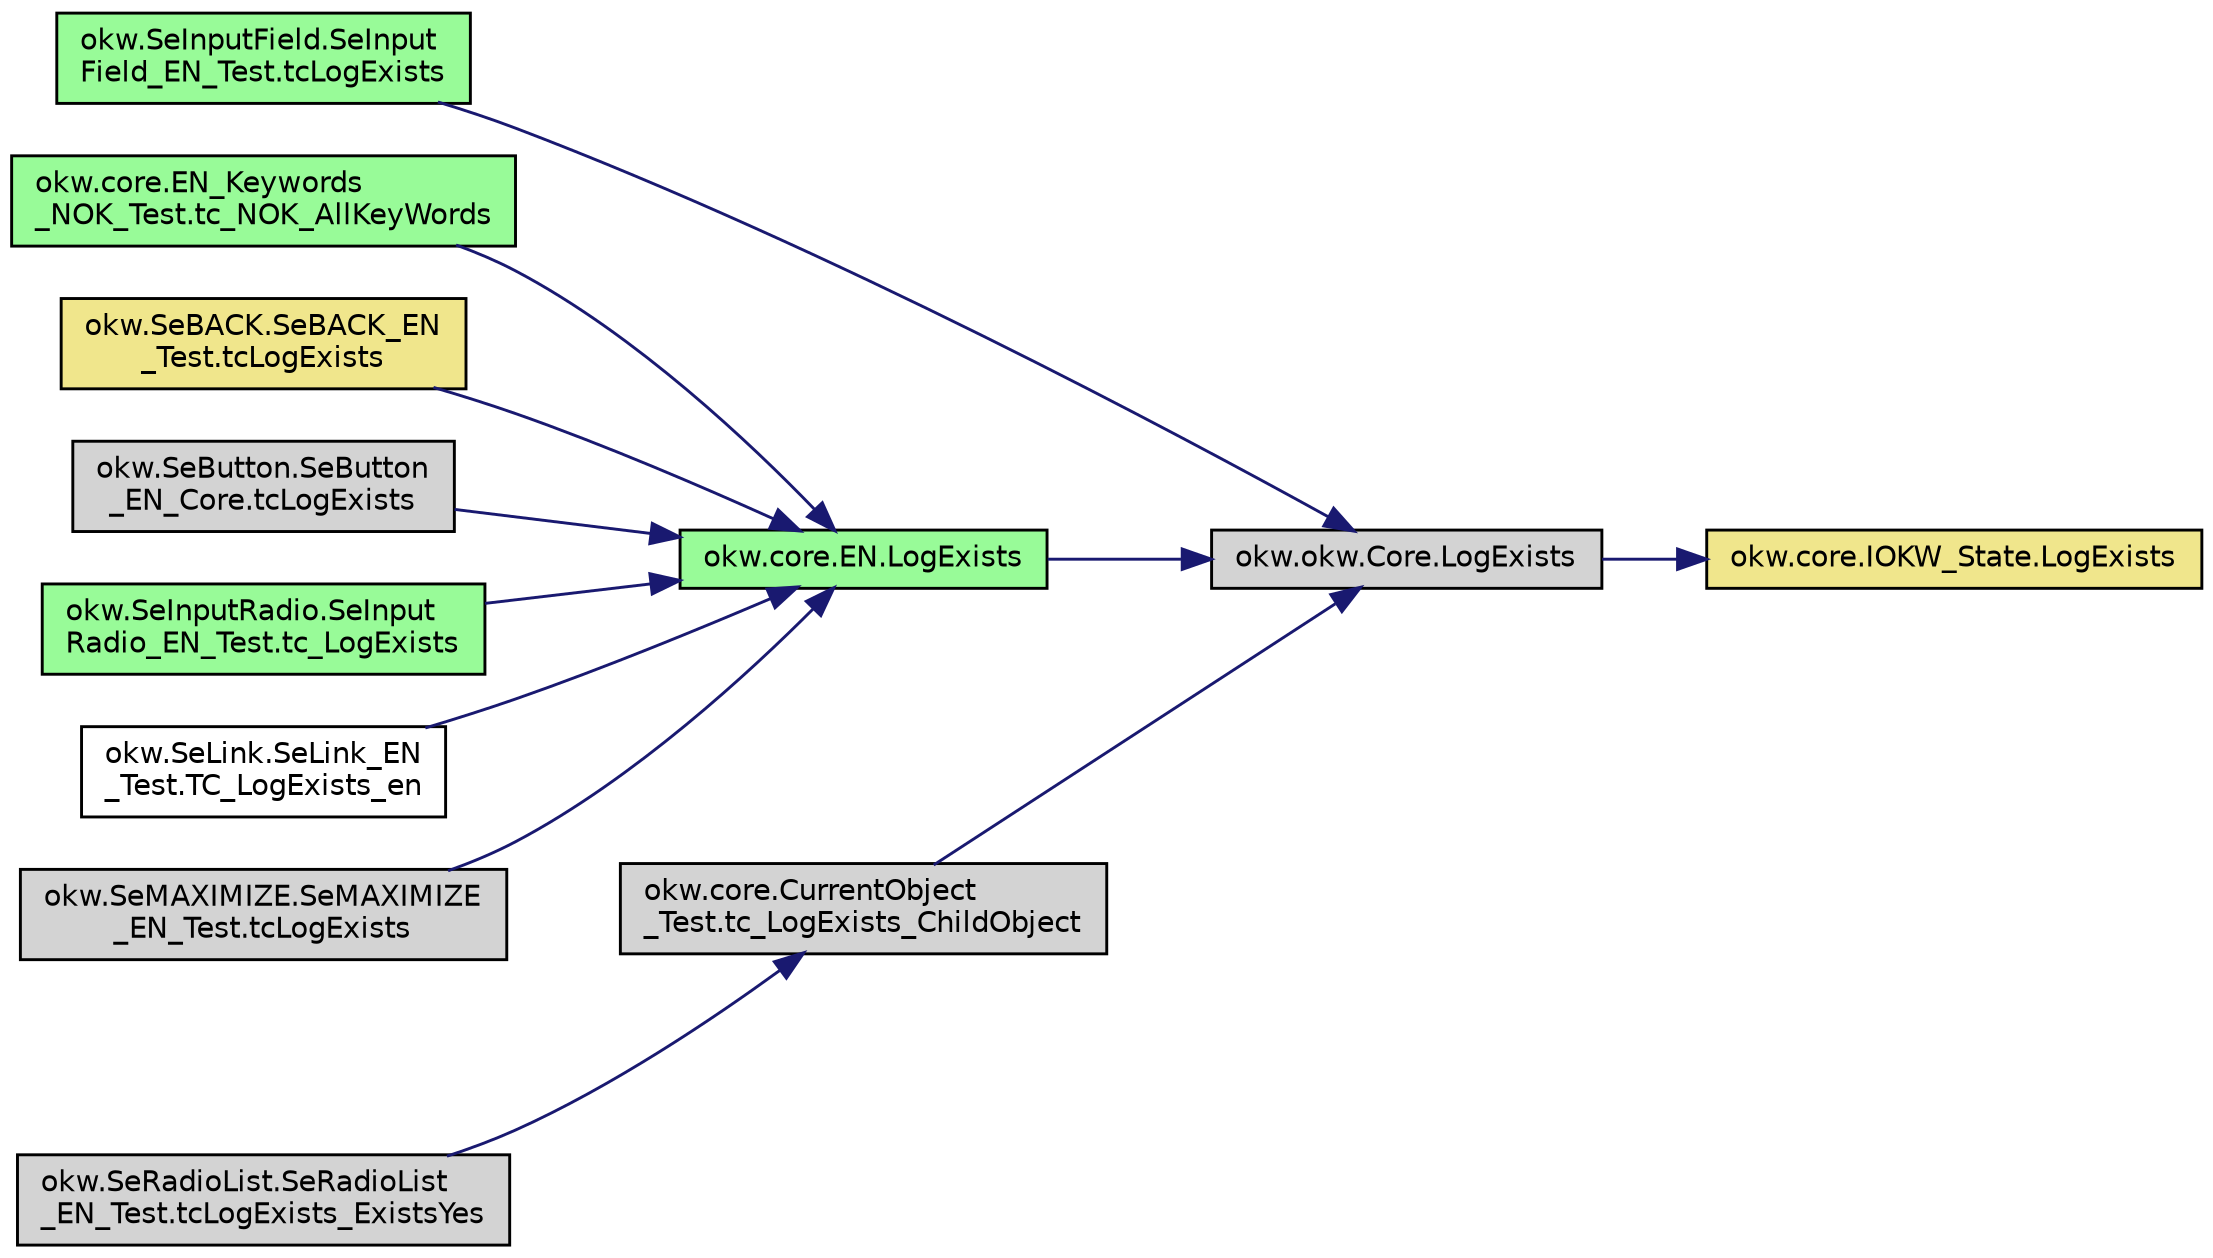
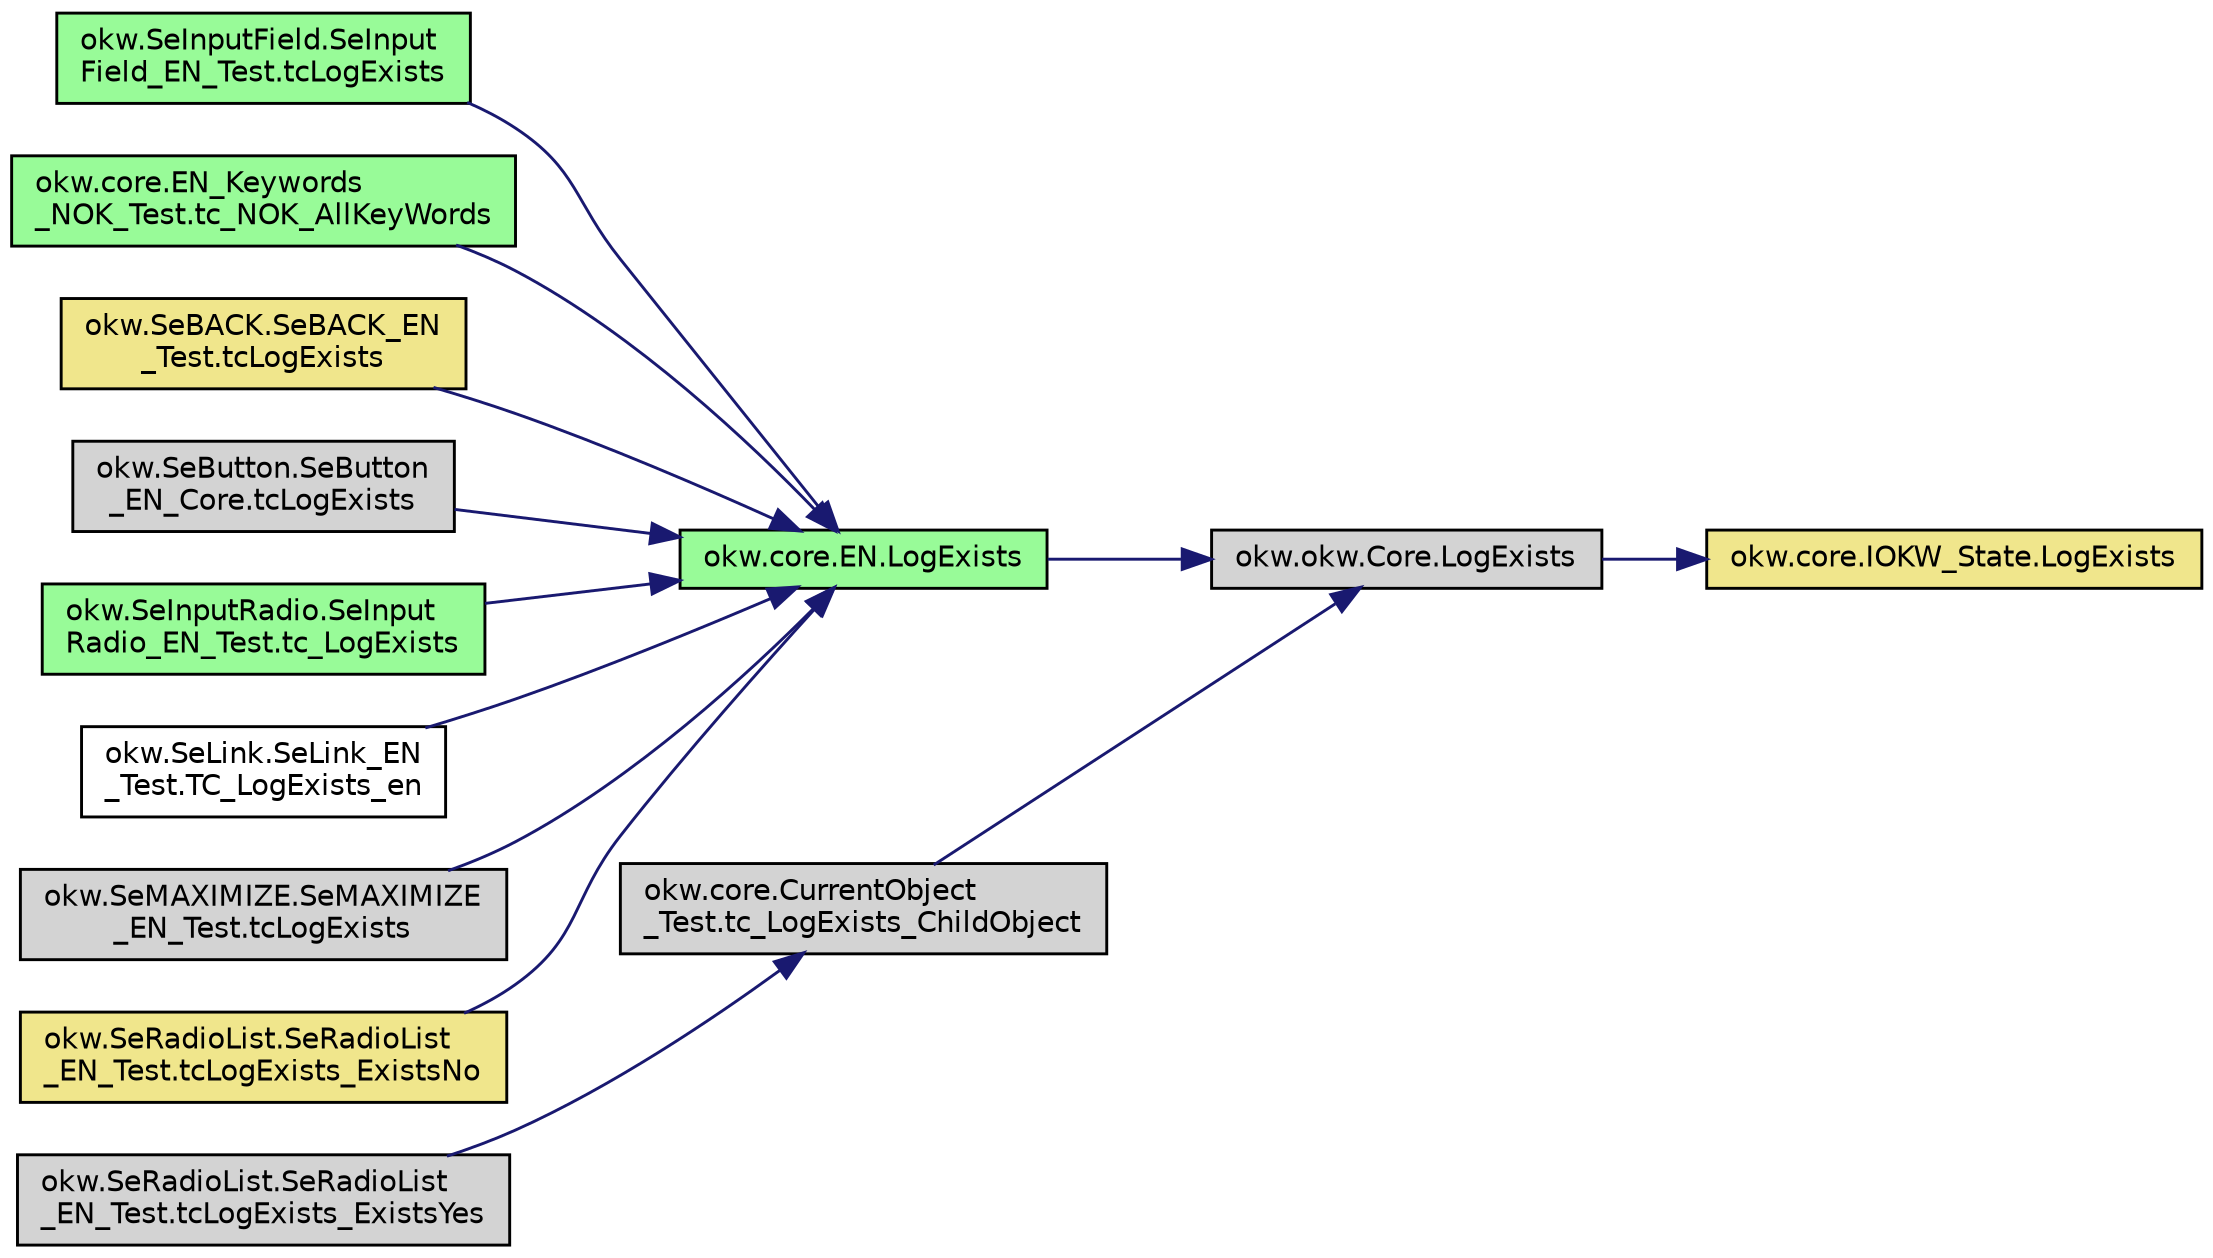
edge "okw.SeInputField.SeInput Field_EN_Test.tcLogExists" -> "okw.okw.Core.LogExists": now "okw.SeInputField.SeInput Field_EN_Test.tcLogExists" -> "okw.core.EN.LogExists"
node "okw.SeRadioList.SeRadioList _EN_Test.tcLogExists_ExistsNo": added
